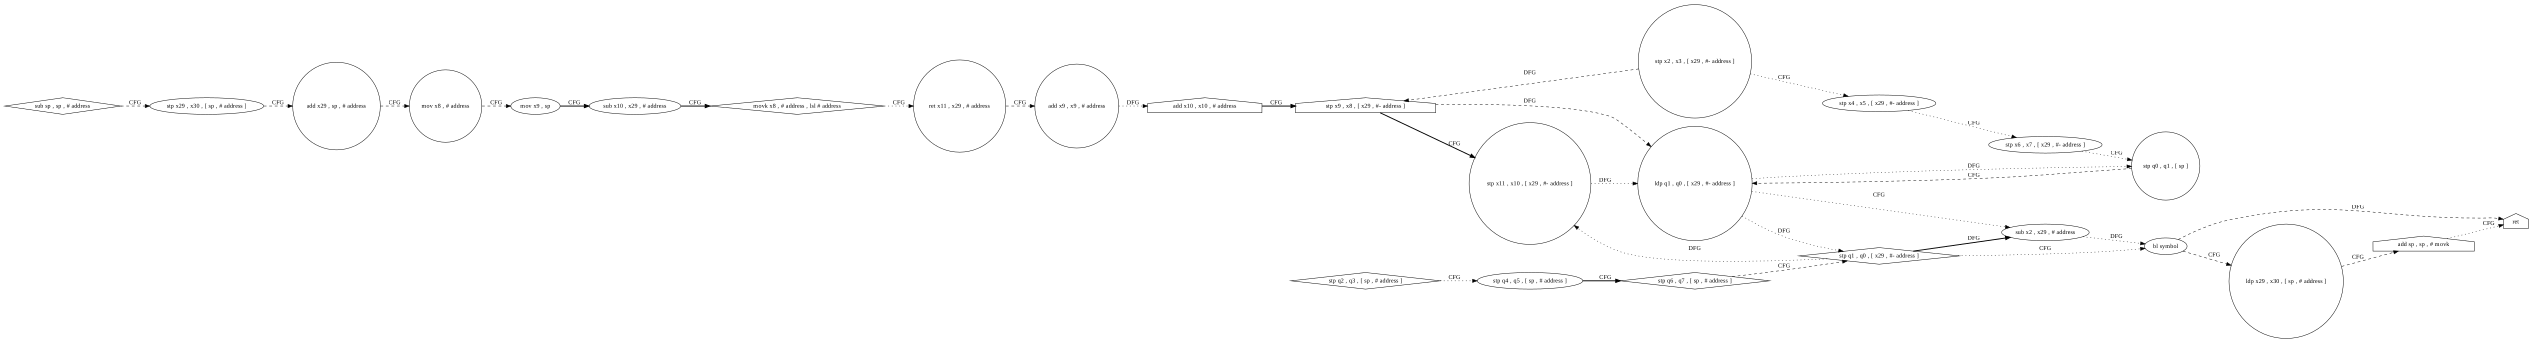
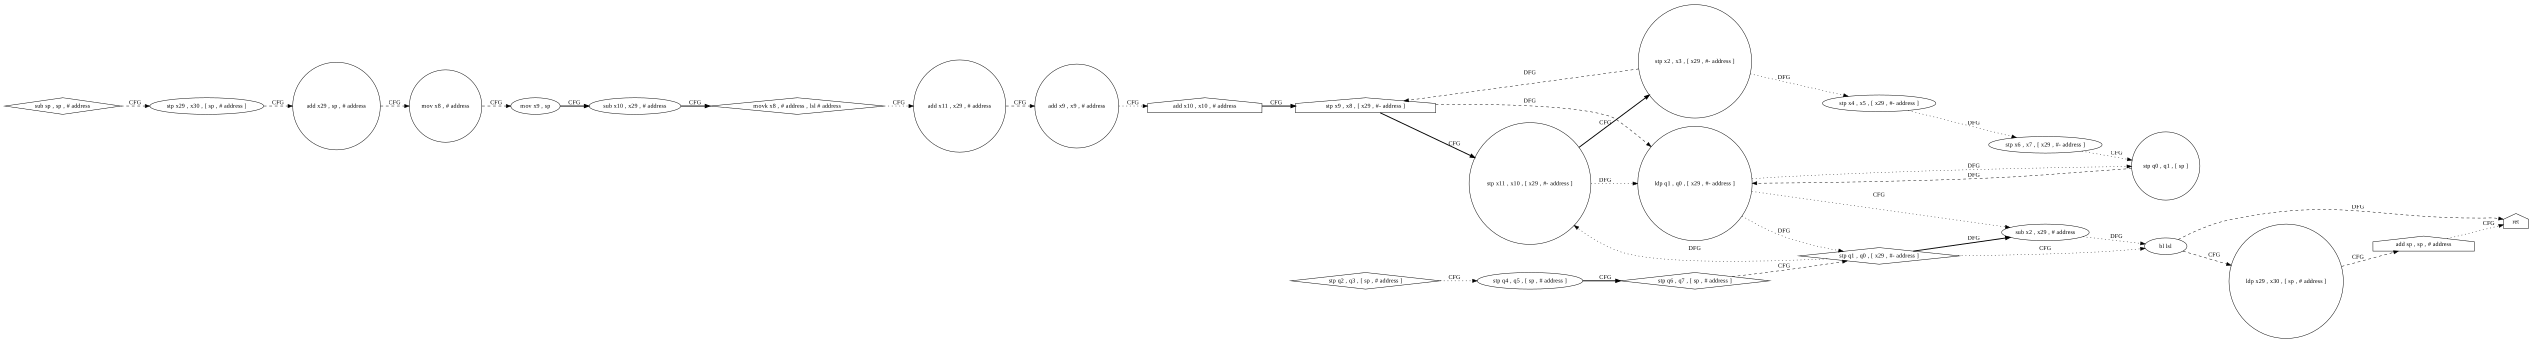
edge "stp x2 , x3 , [ x29 , #- address ]" -> "stp x4 , x5 , [ x29 , #- address ]": label "CFG" -> "DFG"
edge "add x9 , x9 , # address" -> "add x10 , x10 , # address": label "DFG" -> "CFG"
node "ret x11 , x29 , # address": label "ret x11 , x29 , # address" -> "add x11 , x29 , # address"
edge "stp x11 , x10 , [ x29 , #- address ]" -> "stp x2 , x3 , [ x29 , #- address ]": added, label "CFG"
edge "stp x4 , x5 , [ x29 , #- address ]" -> "stp x6 , x7 , [ x29 , #- address ]": label "CFG" -> "DFG"
edge "stp q0 , q1 , [ sp ]" -> "ldp q1 , q0 , [ x29 , #- address ]": label "CFG" -> "DFG"
node "add sp , sp , # movk": label "add sp , sp , # movk" -> "add sp , sp , # address"
node "bl symbol": label "bl symbol" -> "bl lsl"
